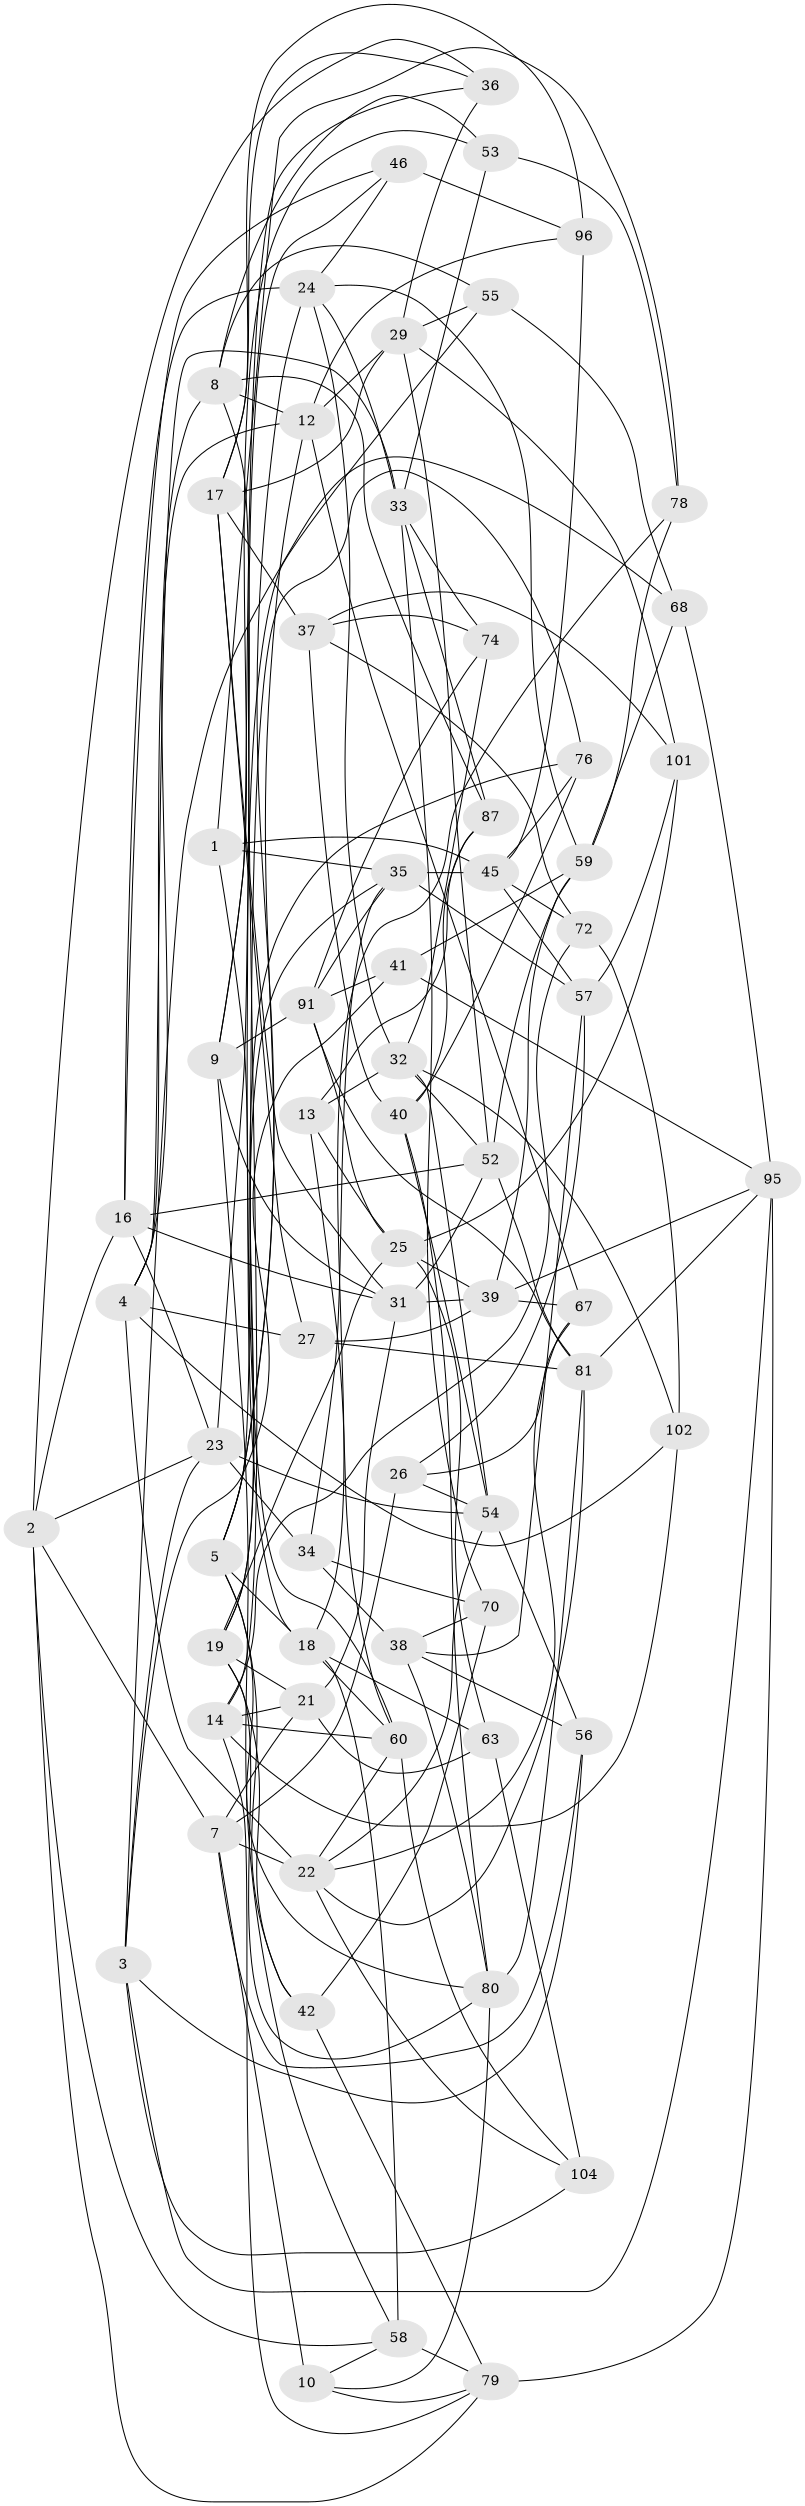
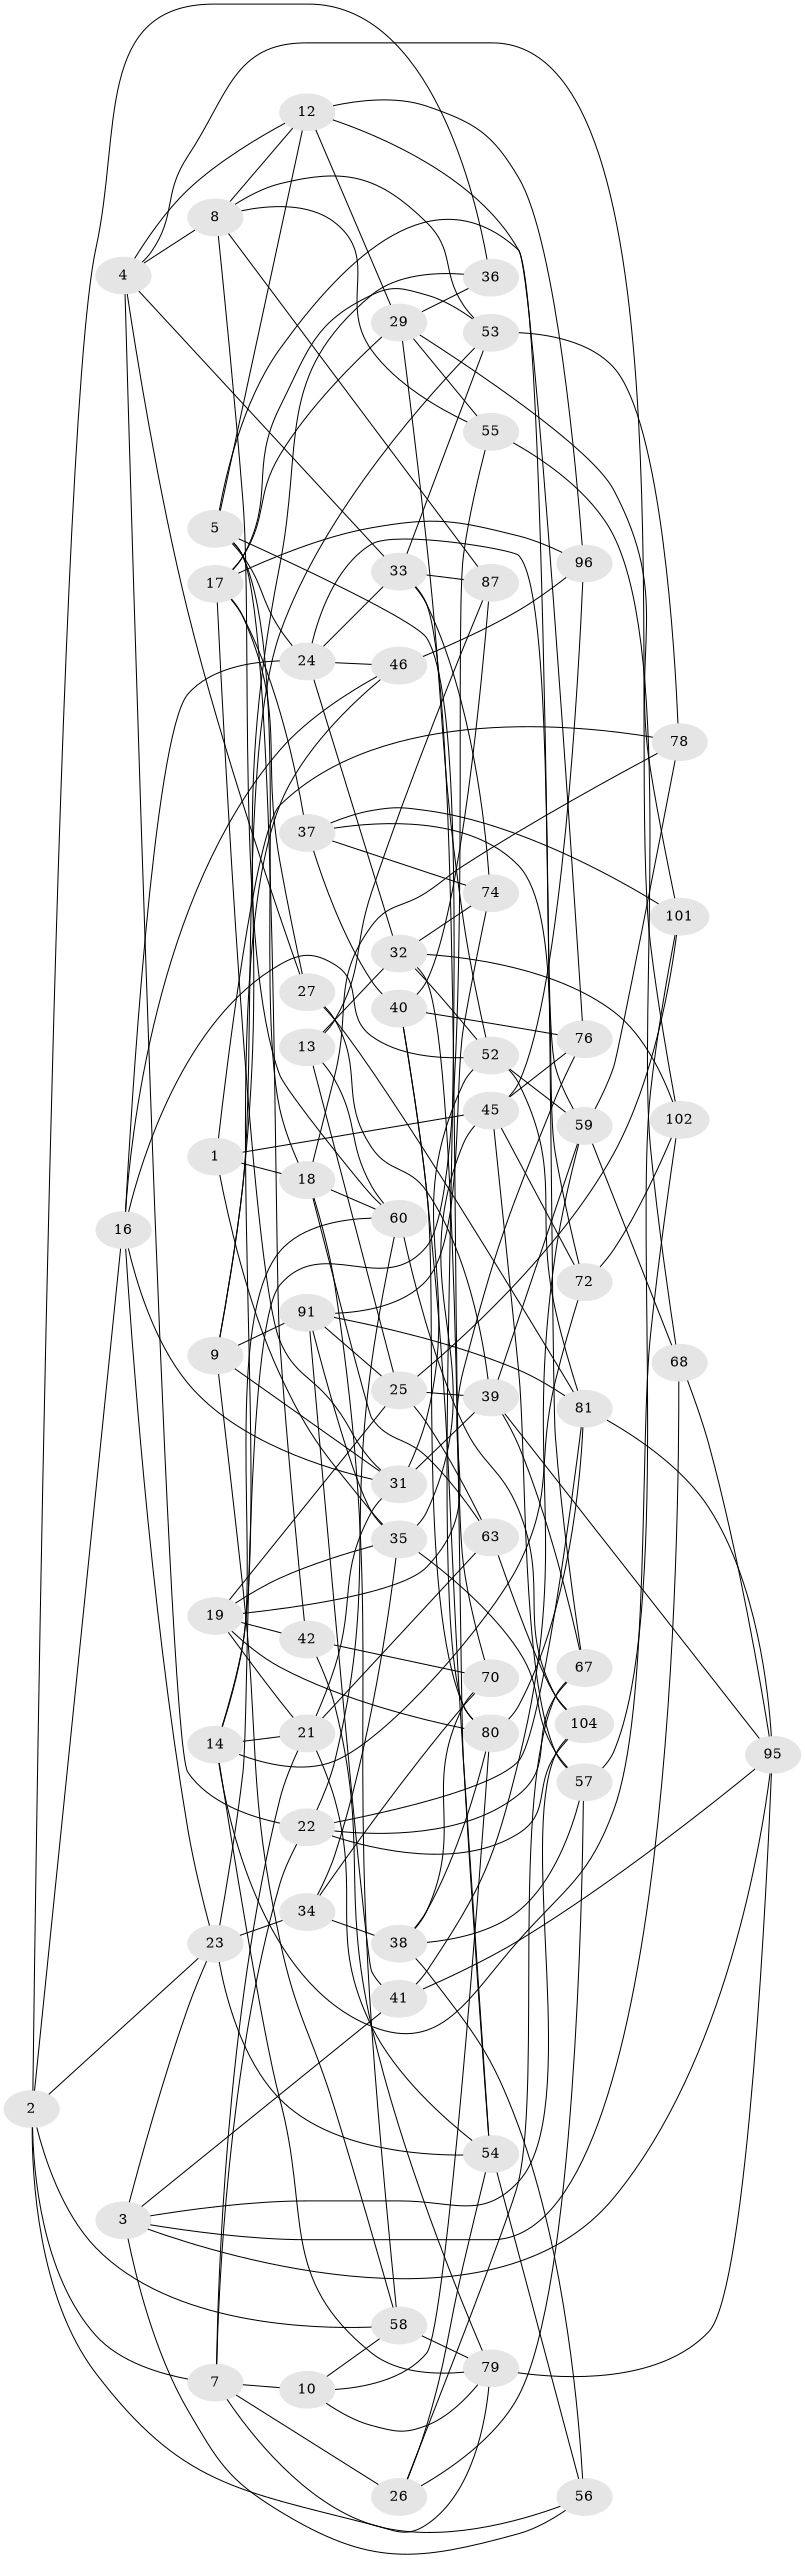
edge "36" -- "17": now "53" -- "17"
edge "54" -- "22": now "54" -- "21"
